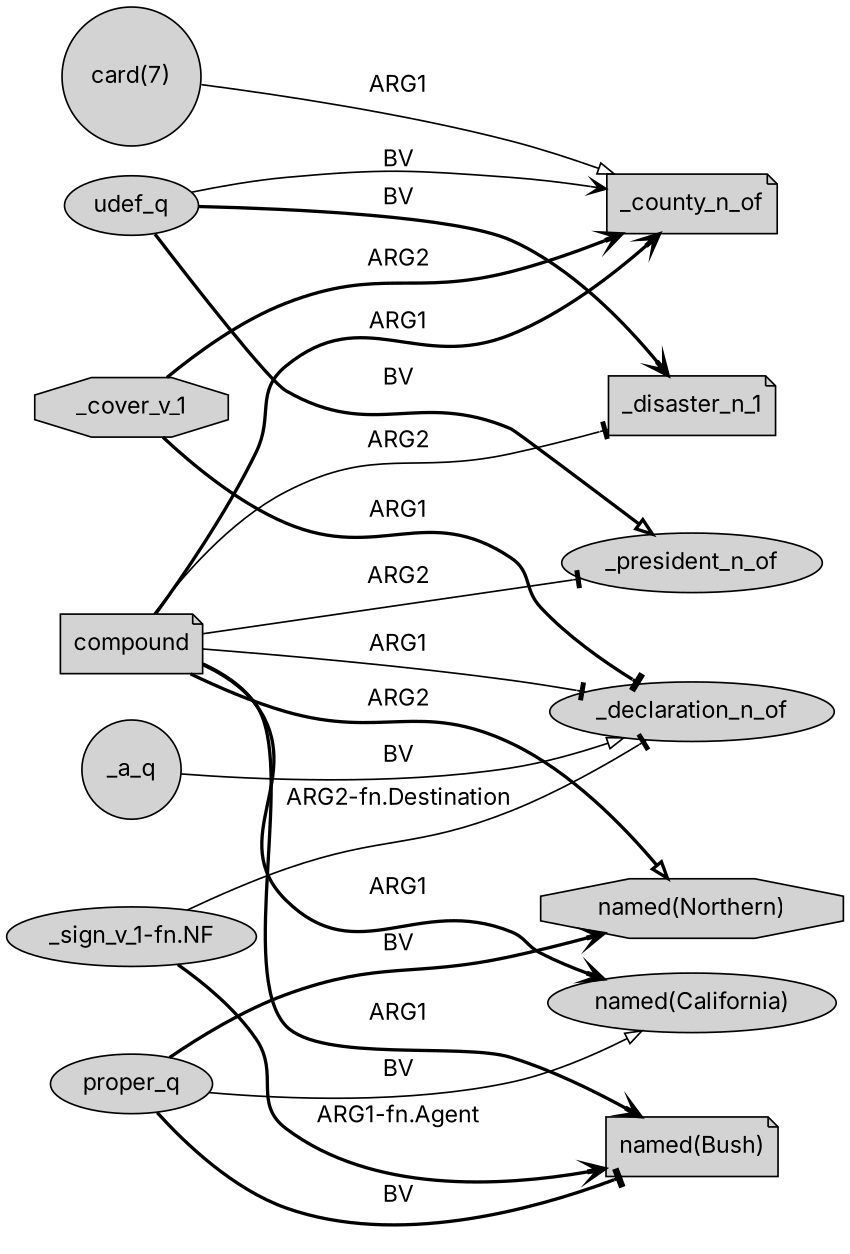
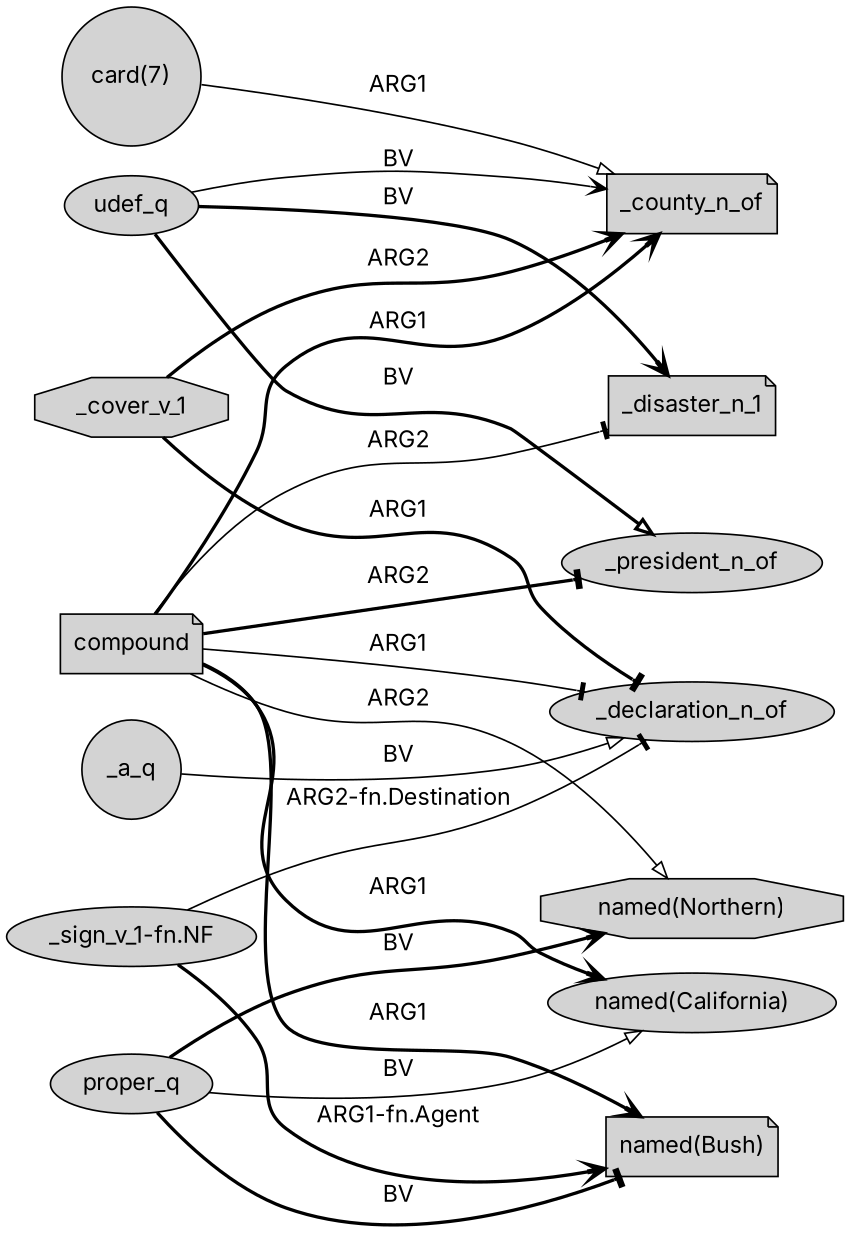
edge "compound" -> "_president_n_of": style solid -> bold
edge "compound" -> "named(Northern)": style bold -> solid
